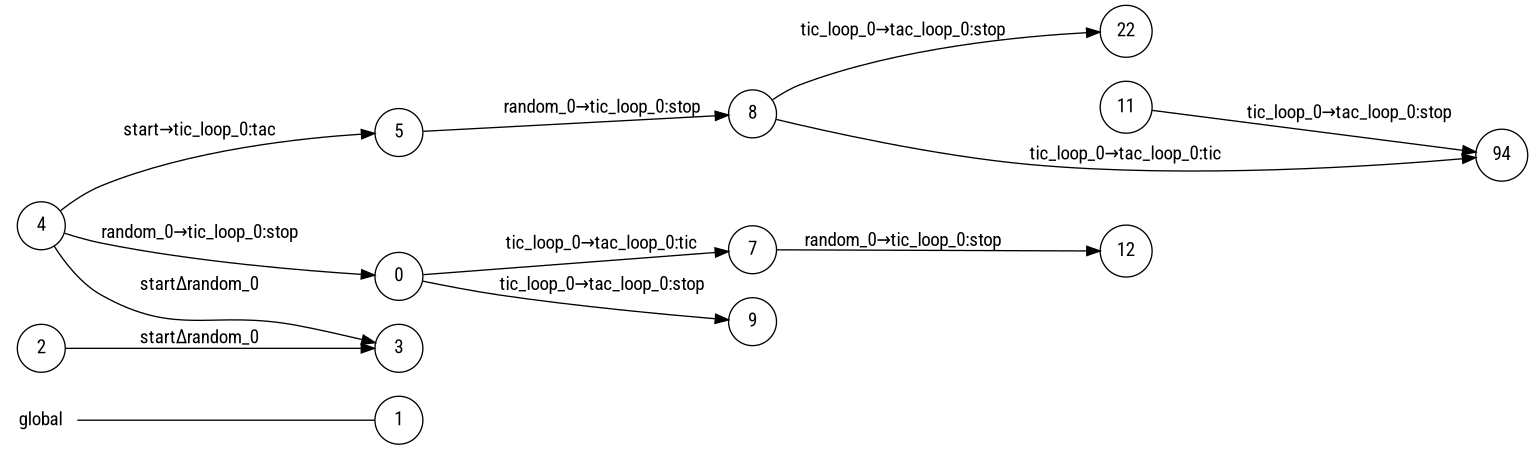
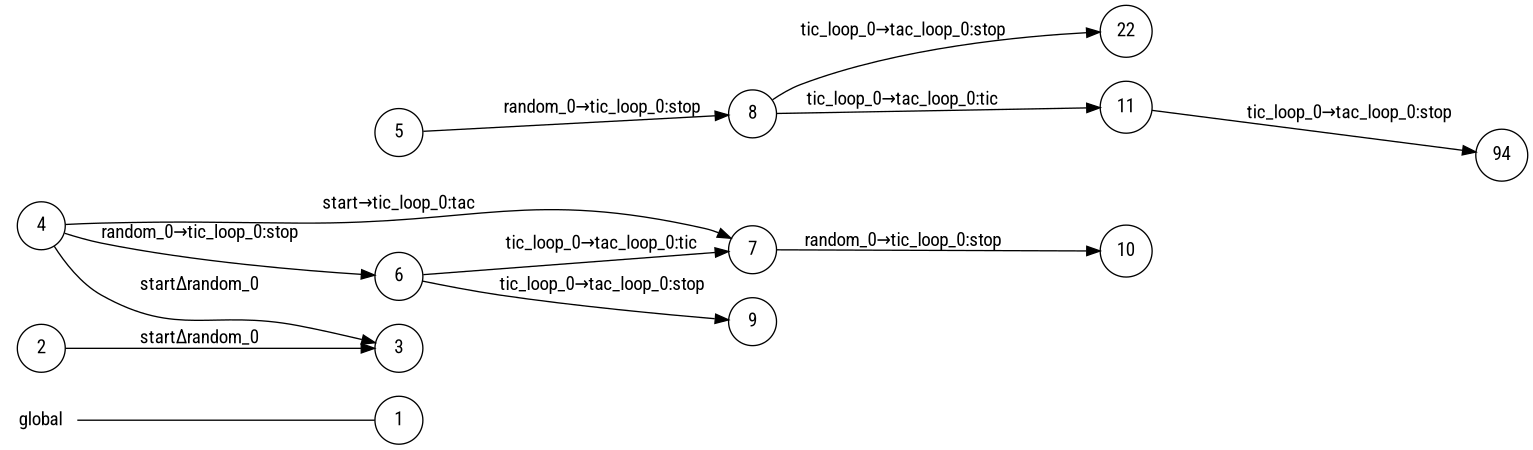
edge "4" -> "5": now "4" -> "7"
edge "8" -> "94": now "8" -> "11"
node "12": label "12" -> "10"
node "0": label "0" -> "6"
